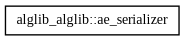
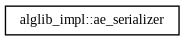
node "alglib_alglib::ae_serializer": label "alglib_alglib::ae_serializer" -> "alglib_impl::ae_serializer"
